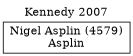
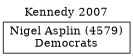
node "Nigel Asplin (4579) Asplin": label "Nigel Asplin (4579) Asplin" -> "Nigel Asplin (4579) Democrats"
